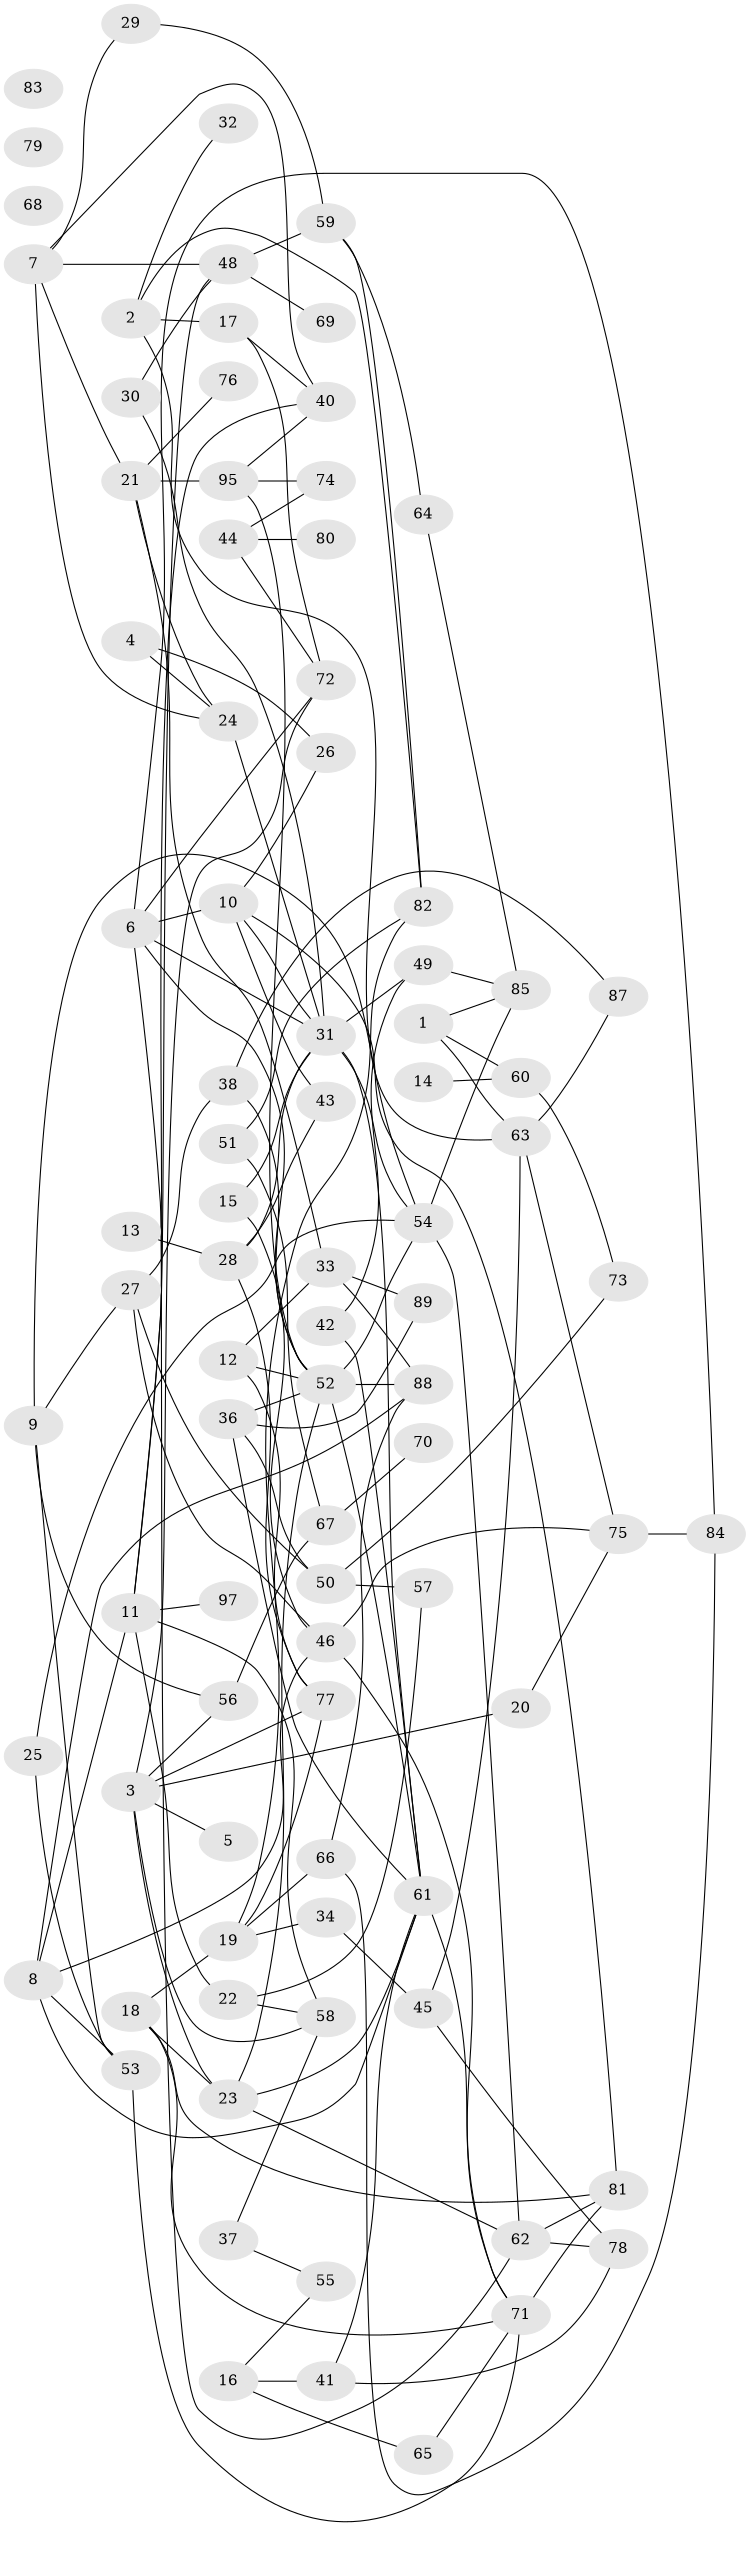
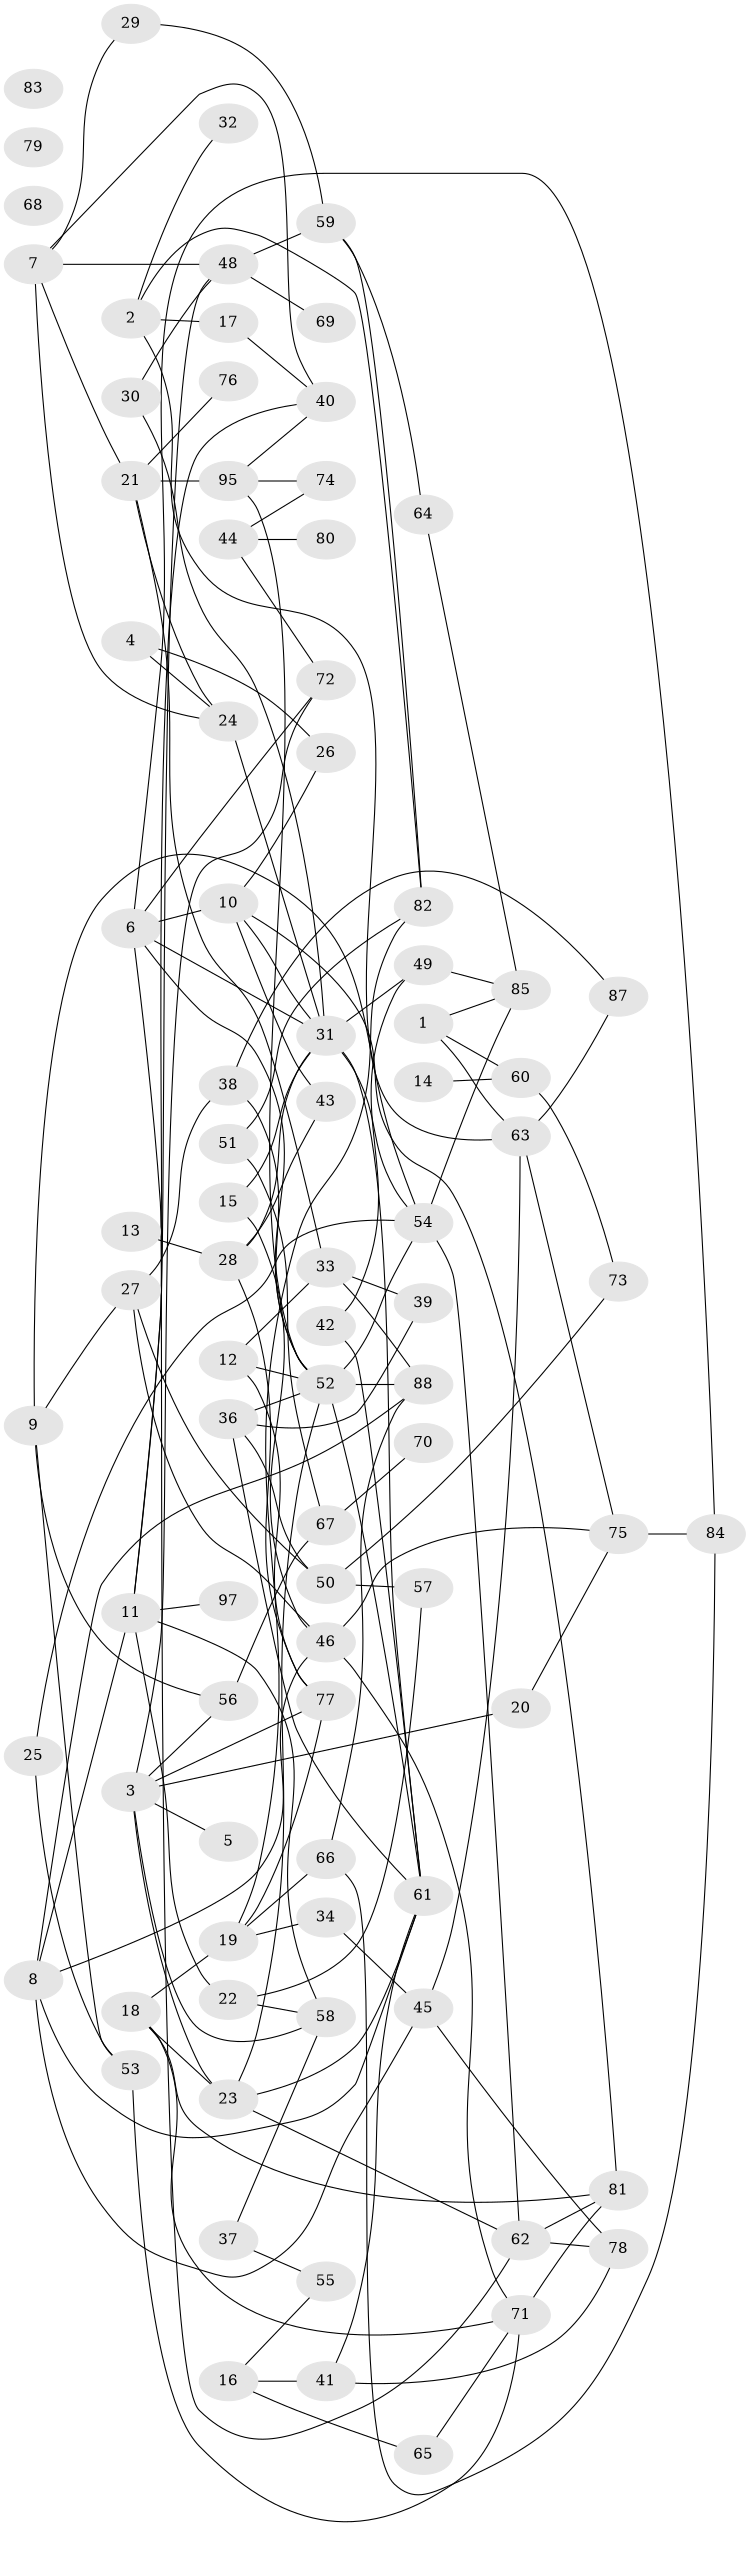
edge "17" -- "72": removed
node "89": label "89" -> "39"
edge "8" -- "53": now "8" -- "45"
edge "61" -- "71": removed
